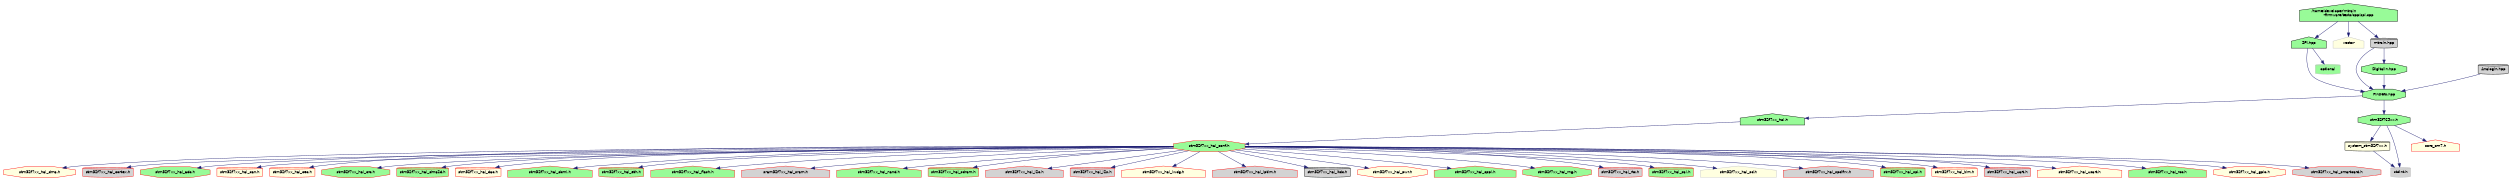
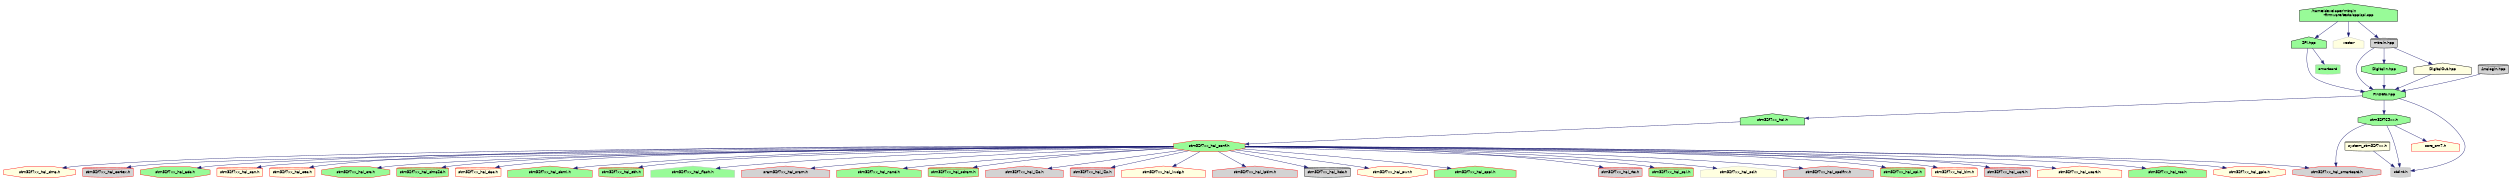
node "optional": label "optional" -> "smartcard"
node "DigitalOut.hpp": added
edge "stm32f769xx.h" -> "system_stm32f7xx.h": now "stm32f769xx.h" -> "stm32f7xx_hal_smartcard.h"
edge "PinDefs.hpp" -> "stdint.h": added
node "stm32f7xx_hal_flash.h": color red -> grey75
node "stm32f7xx_hal_rng.h": removed
